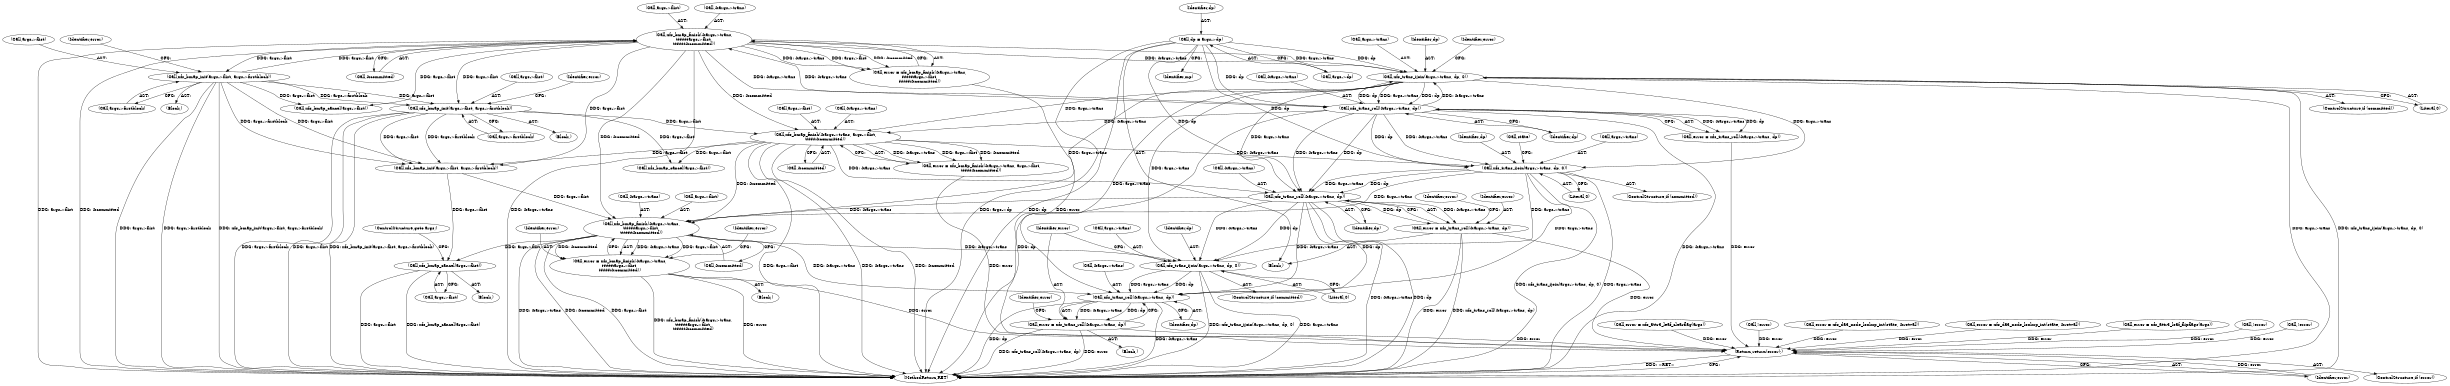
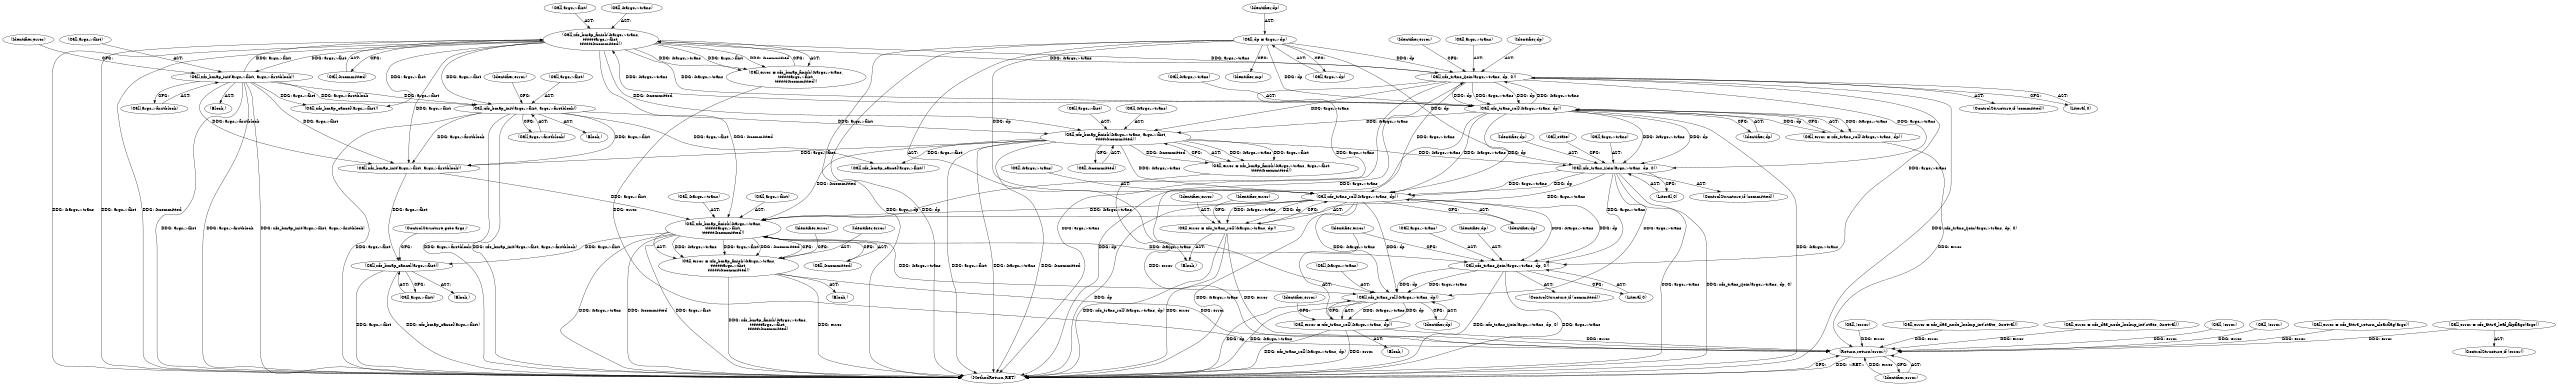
node "(Call,error = xfs_attr3_leaf_clearflag(args))": label "(Call,error = xfs_attr3_leaf_clearflag(args))" -> "(Call,error = xfs_attr3_return_clearflag(args))"
edge "(Return,return(error);)" -> "(ControlStructure,if (error))": now "(Call,error = xfs_attr3_leaf_flipflags(args))" -> "(ControlStructure,if (error))"
